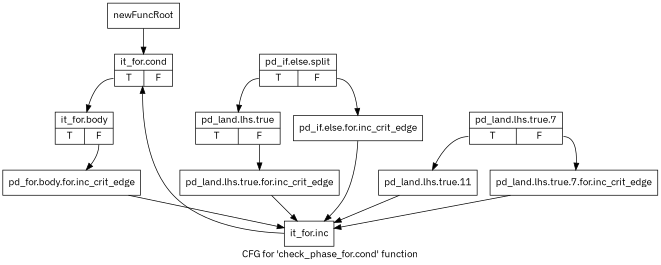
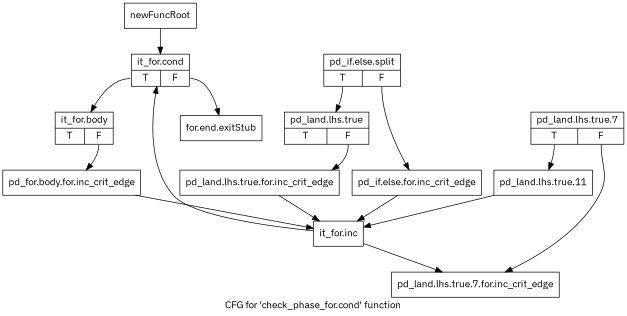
node "for.end.exitStub": added
edge "pd_land.lhs.true.7.for.inc_crit_edge" -> "it_for.inc": reversed
